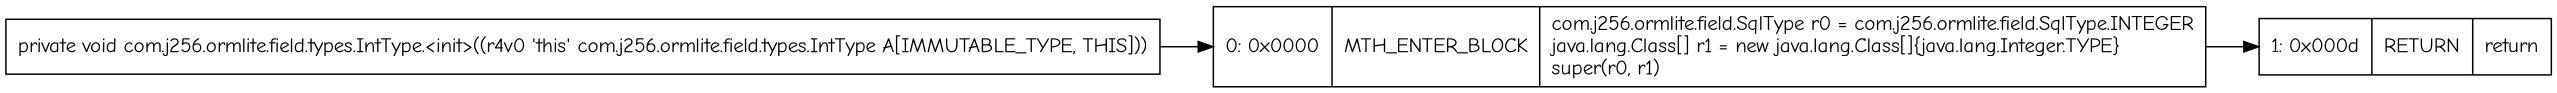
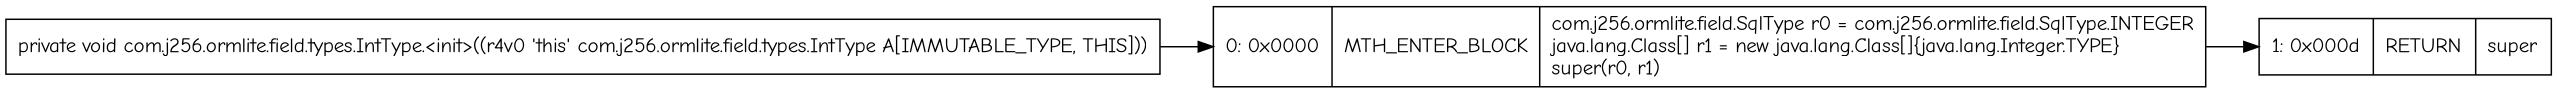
node "1: 0x000d": text "return" -> "super"
